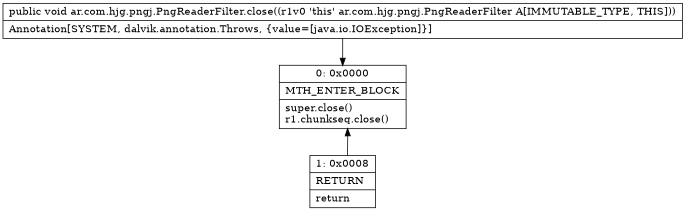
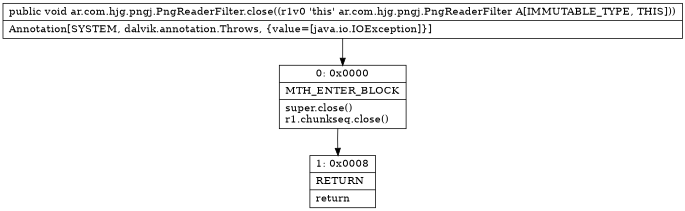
edge "1: 0x0008" -> "0: 0x0000": reversed
